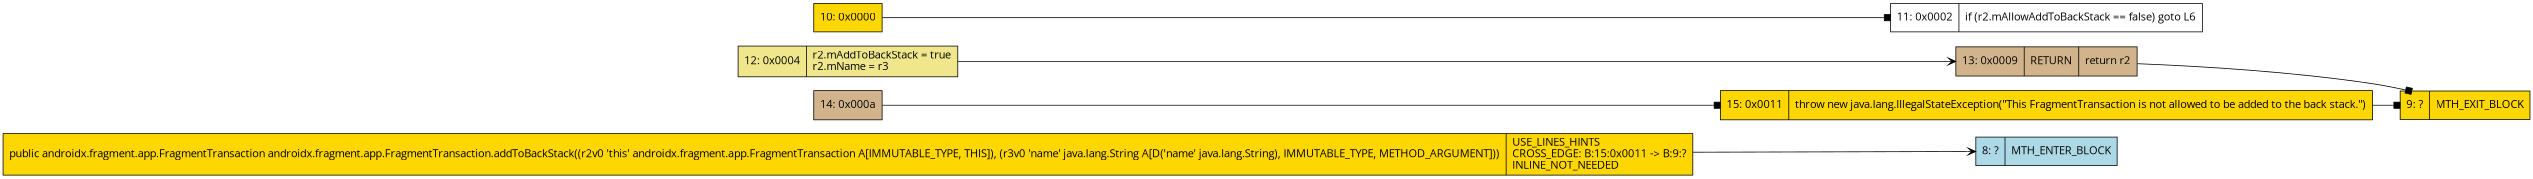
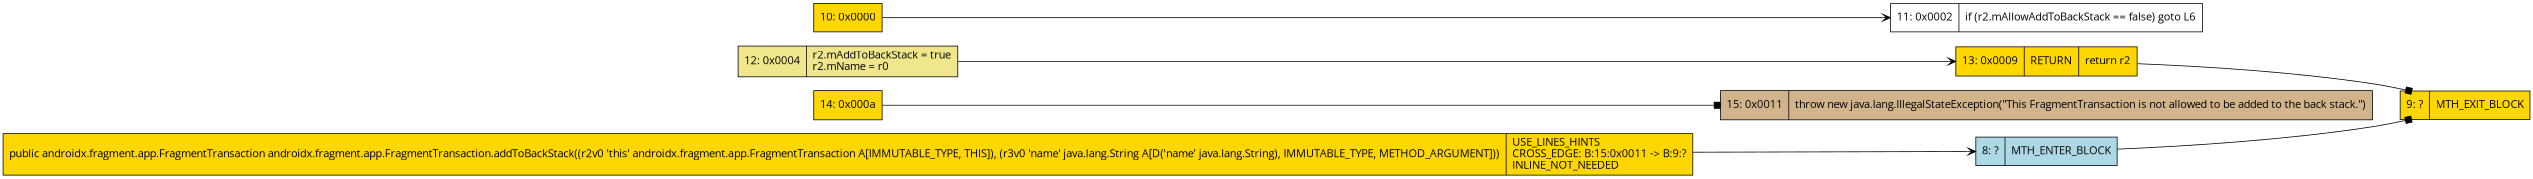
edge "10: 0x0000" -> "11: 0x0002": arrowhead box -> vee
node "13: 0x0009": fillcolor tan -> gold
node "12: 0x0004": text "r2.mName = r3" -> "r2.mName = r0"
node "14: 0x000a": fillcolor tan -> gold
node "15: 0x0011": fillcolor gold -> tan
edge "15: 0x0011" -> "9: ?": now "8: ?" -> "9: ?"
